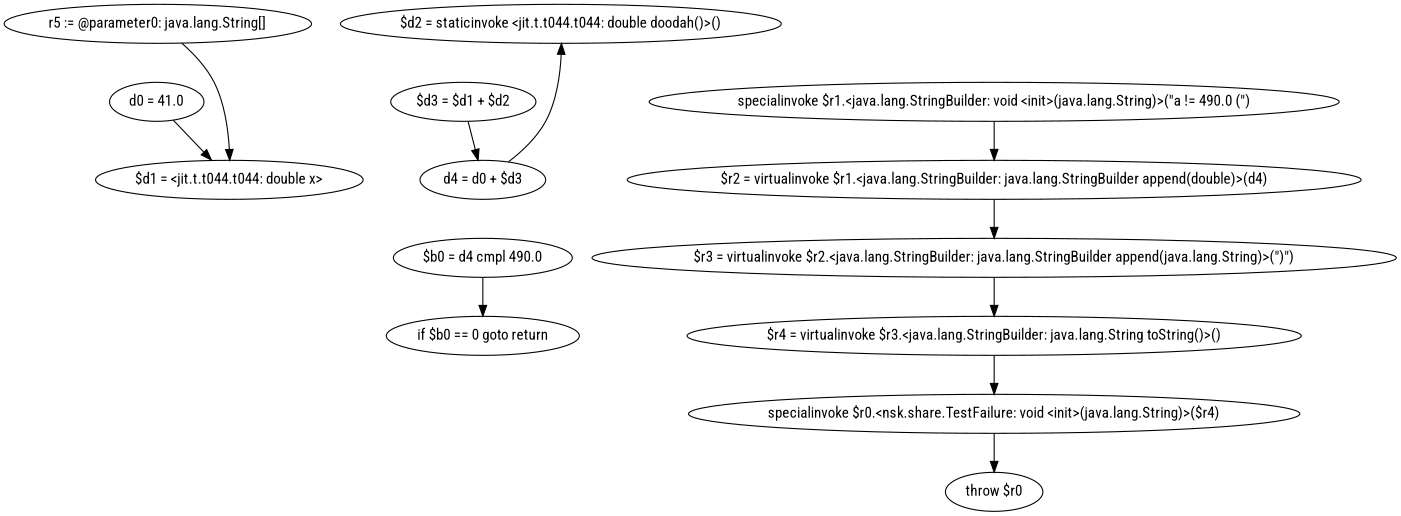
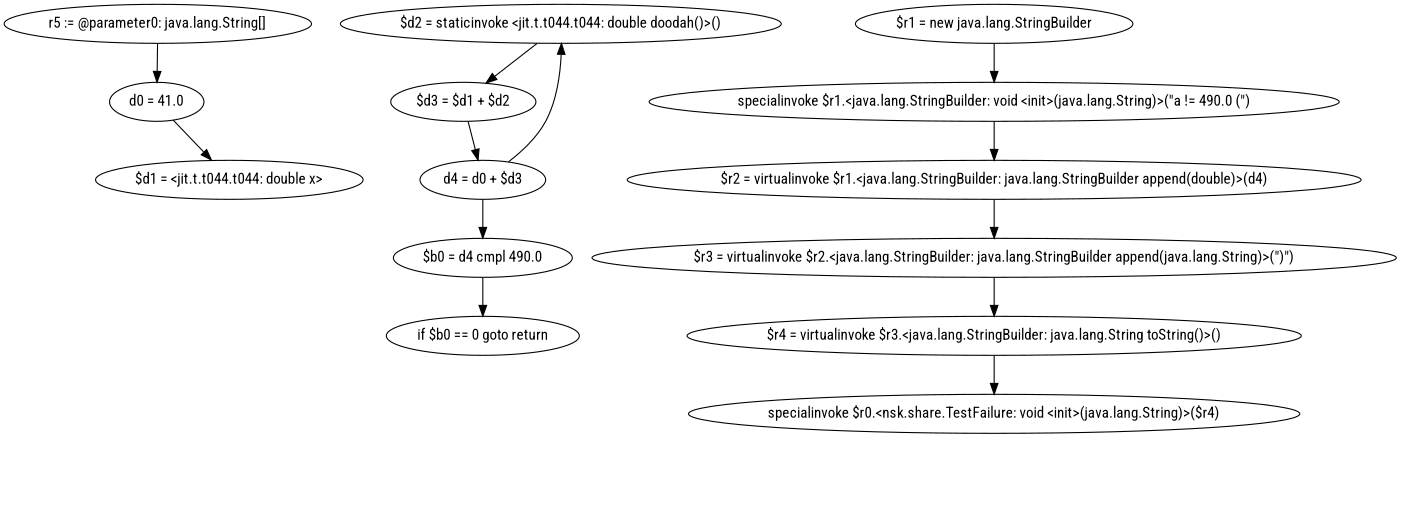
node "$r1 = new java.lang.StringBuilder": added
edge "$d2 = staticinvoke <jit.t.t044.t044: double doodah()>()" -> "$d3 = $d1 + $d2": added
edge "r5 := @parameter0: java.lang.String[]" -> "$d1 = <jit.t.t044.t044: double x>": now "r5 := @parameter0: java.lang.String[]" -> "d0 = 41.0"
edge "d4 = d0 + $d3" -> "$b0 = d4 cmpl 490.0": added
node "throw $r0": removed
